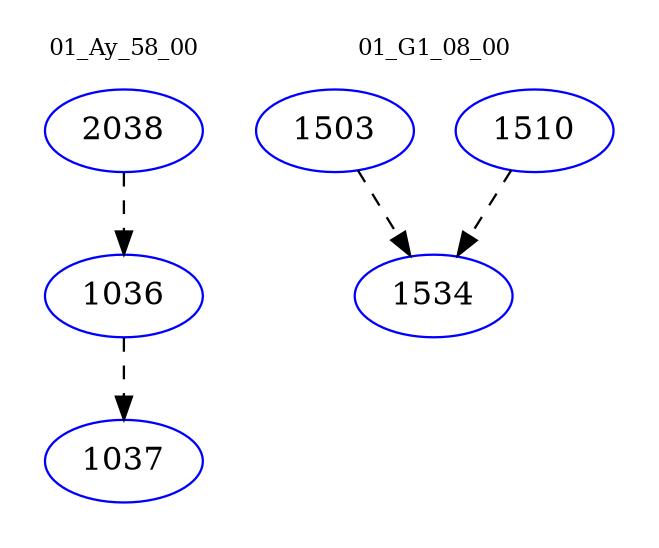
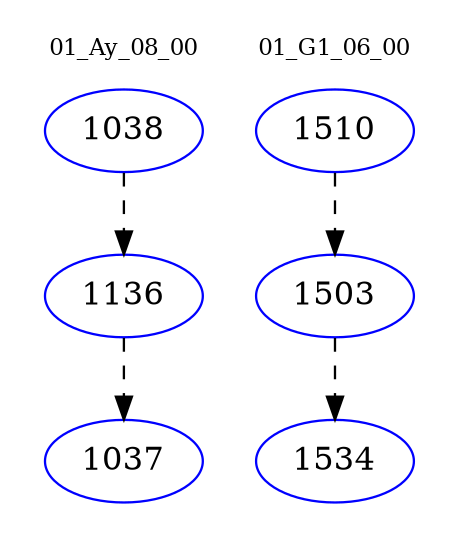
cluster "01_Ay_58_00": label "01_Ay_58_00" -> "01_Ay_08_00"
cluster "01_G1_08_00": label "01_G1_08_00" -> "01_G1_06_00"
node "2038": label "2038" -> "1038"
edge "1510" -> "1534": now "1510" -> "1503"
node "1036": label "1036" -> "1136"
